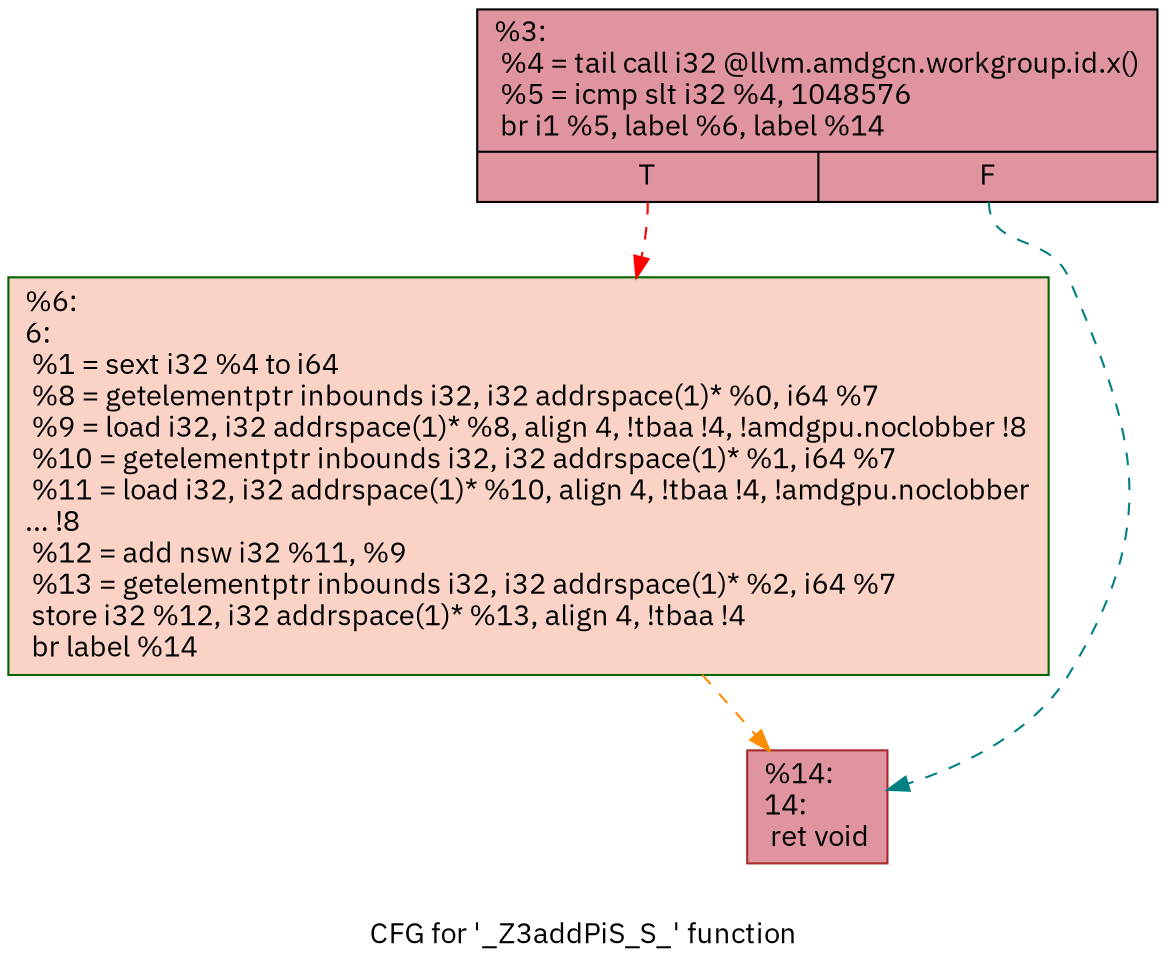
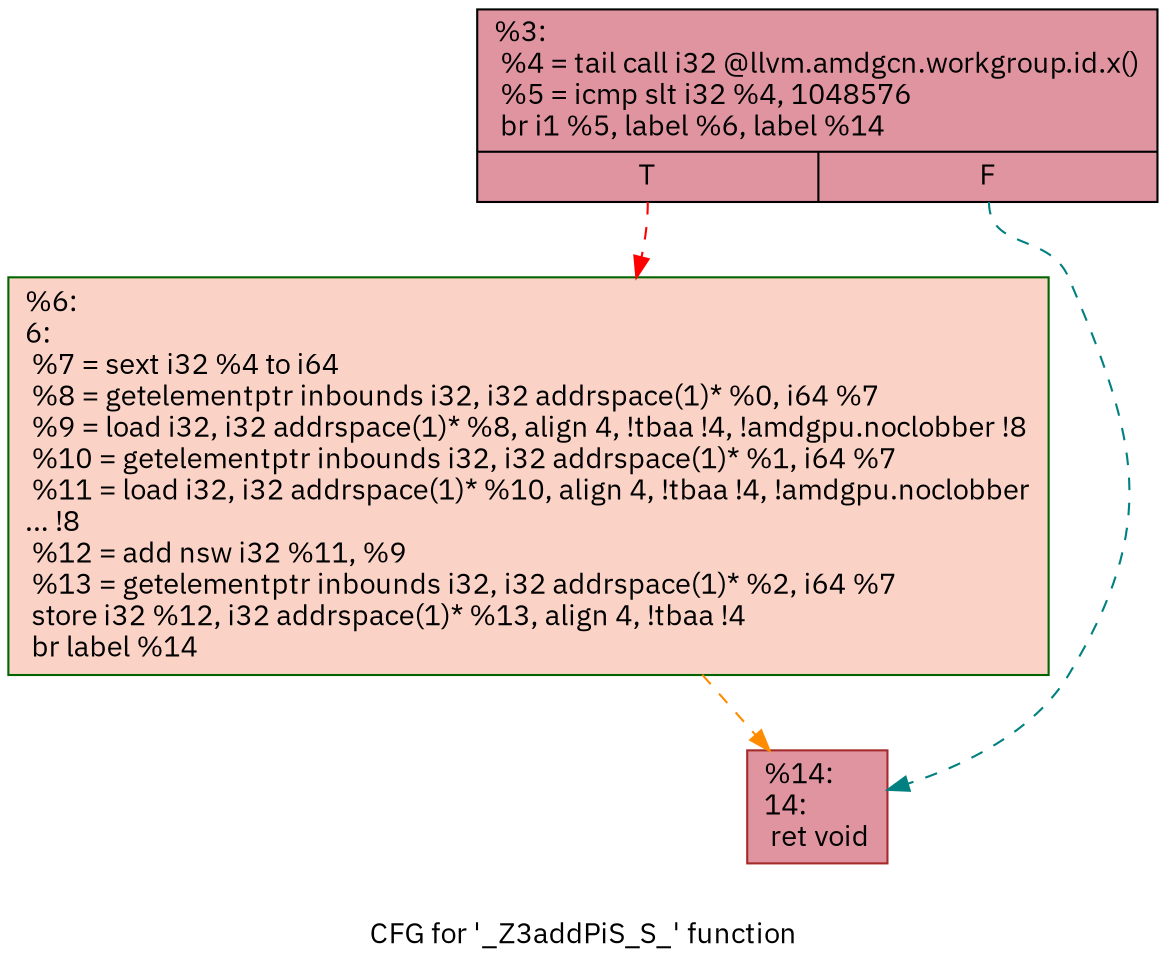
node "%6:": text "%1 = sext i32 %4 to i64" -> "%7 = sext i32 %4 to i64"
